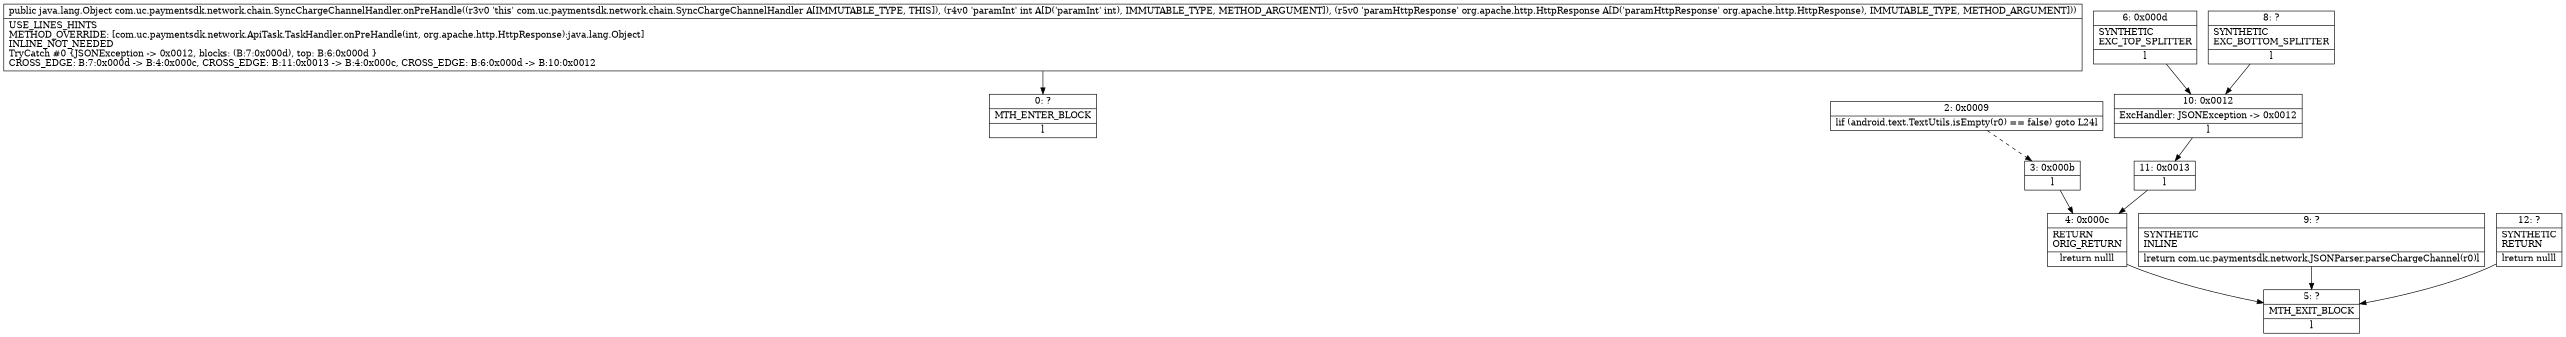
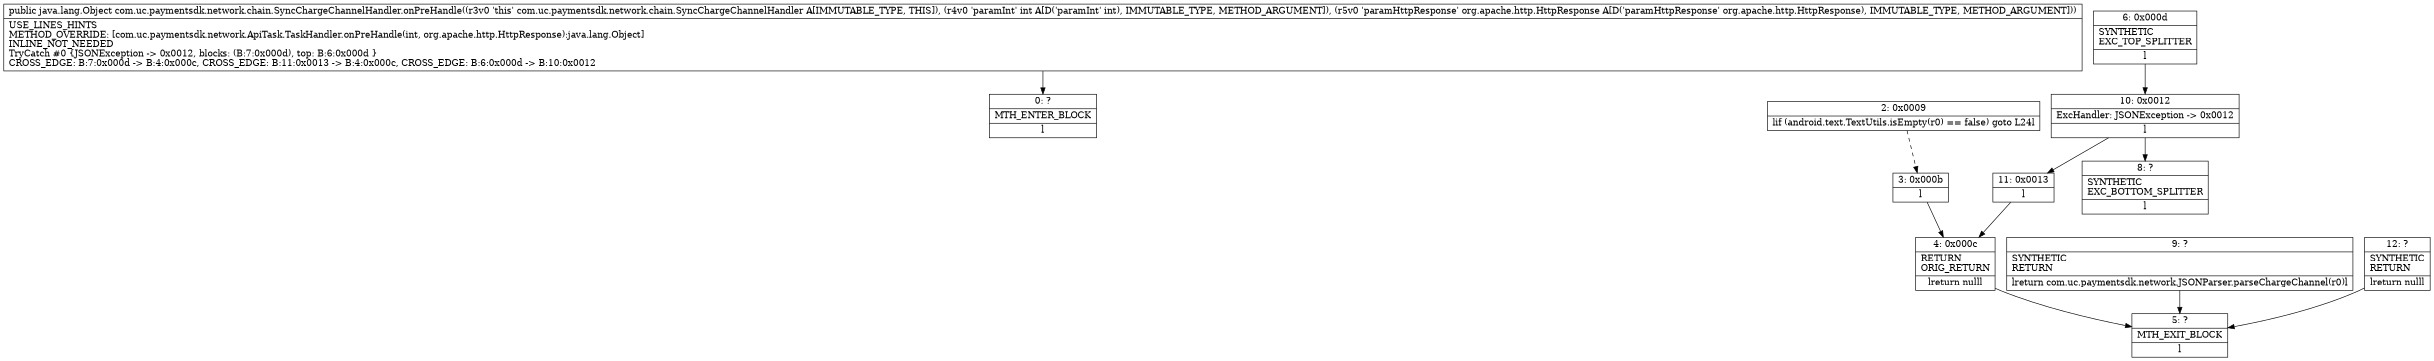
edge "8: ?" -> "10: 0x0012": reversed
node "9: ?": text "INLINE" -> "RETURN"
